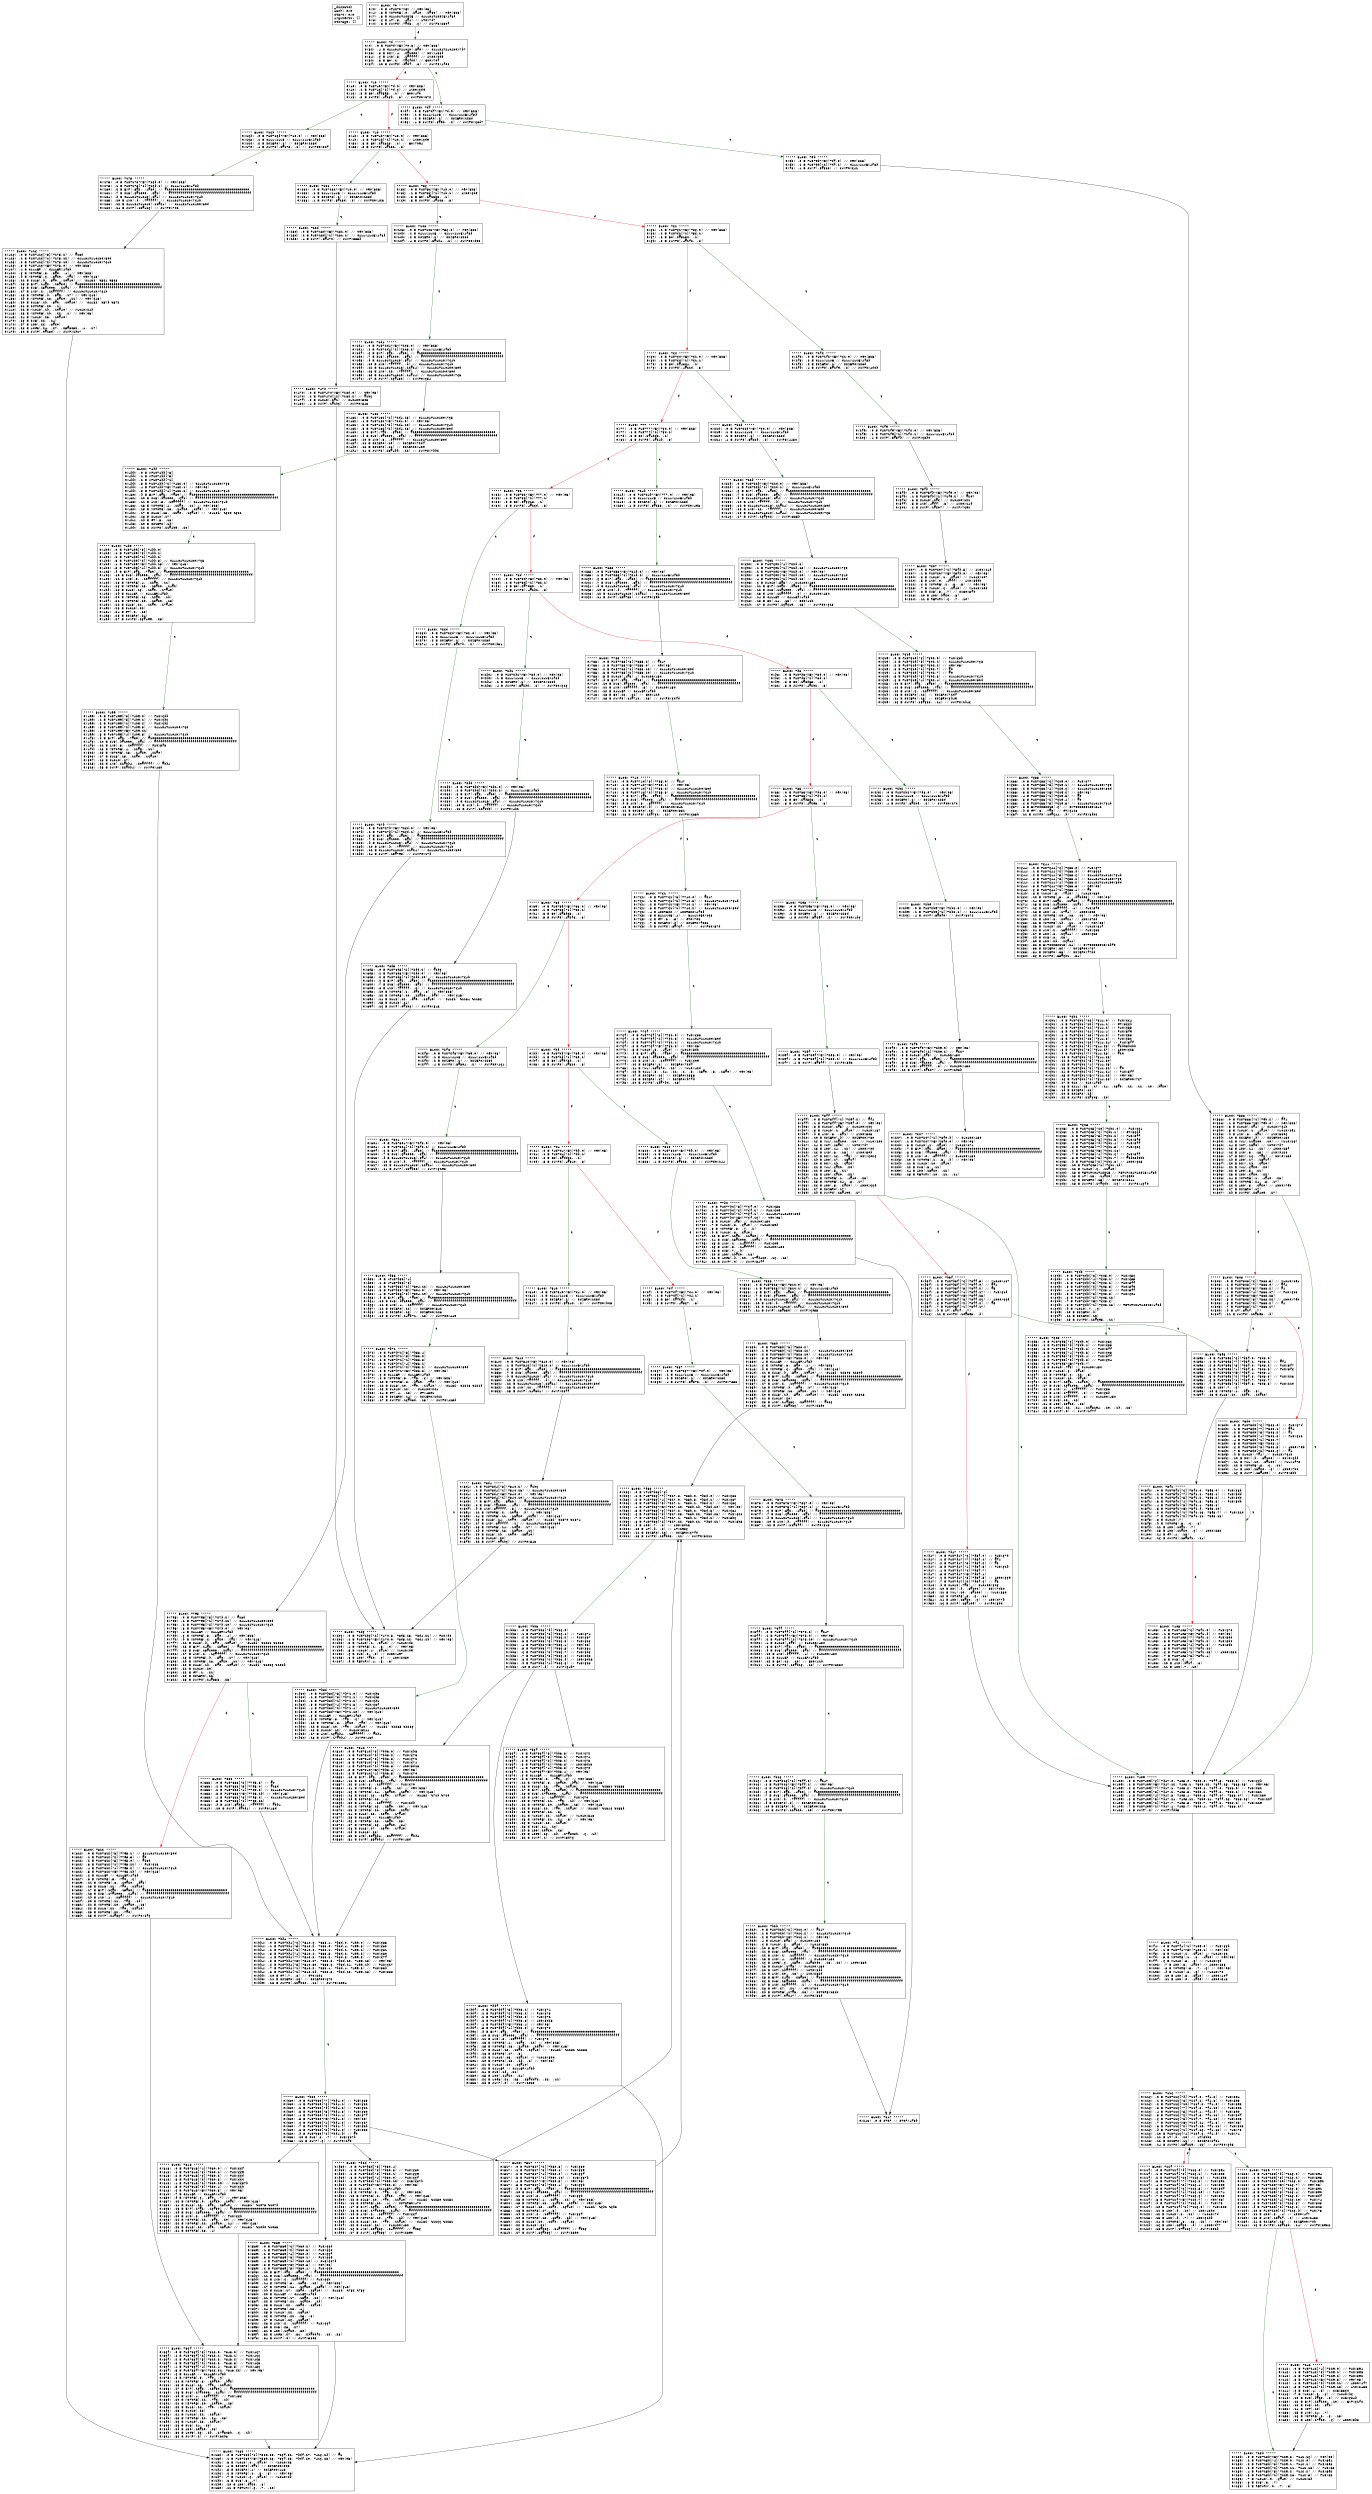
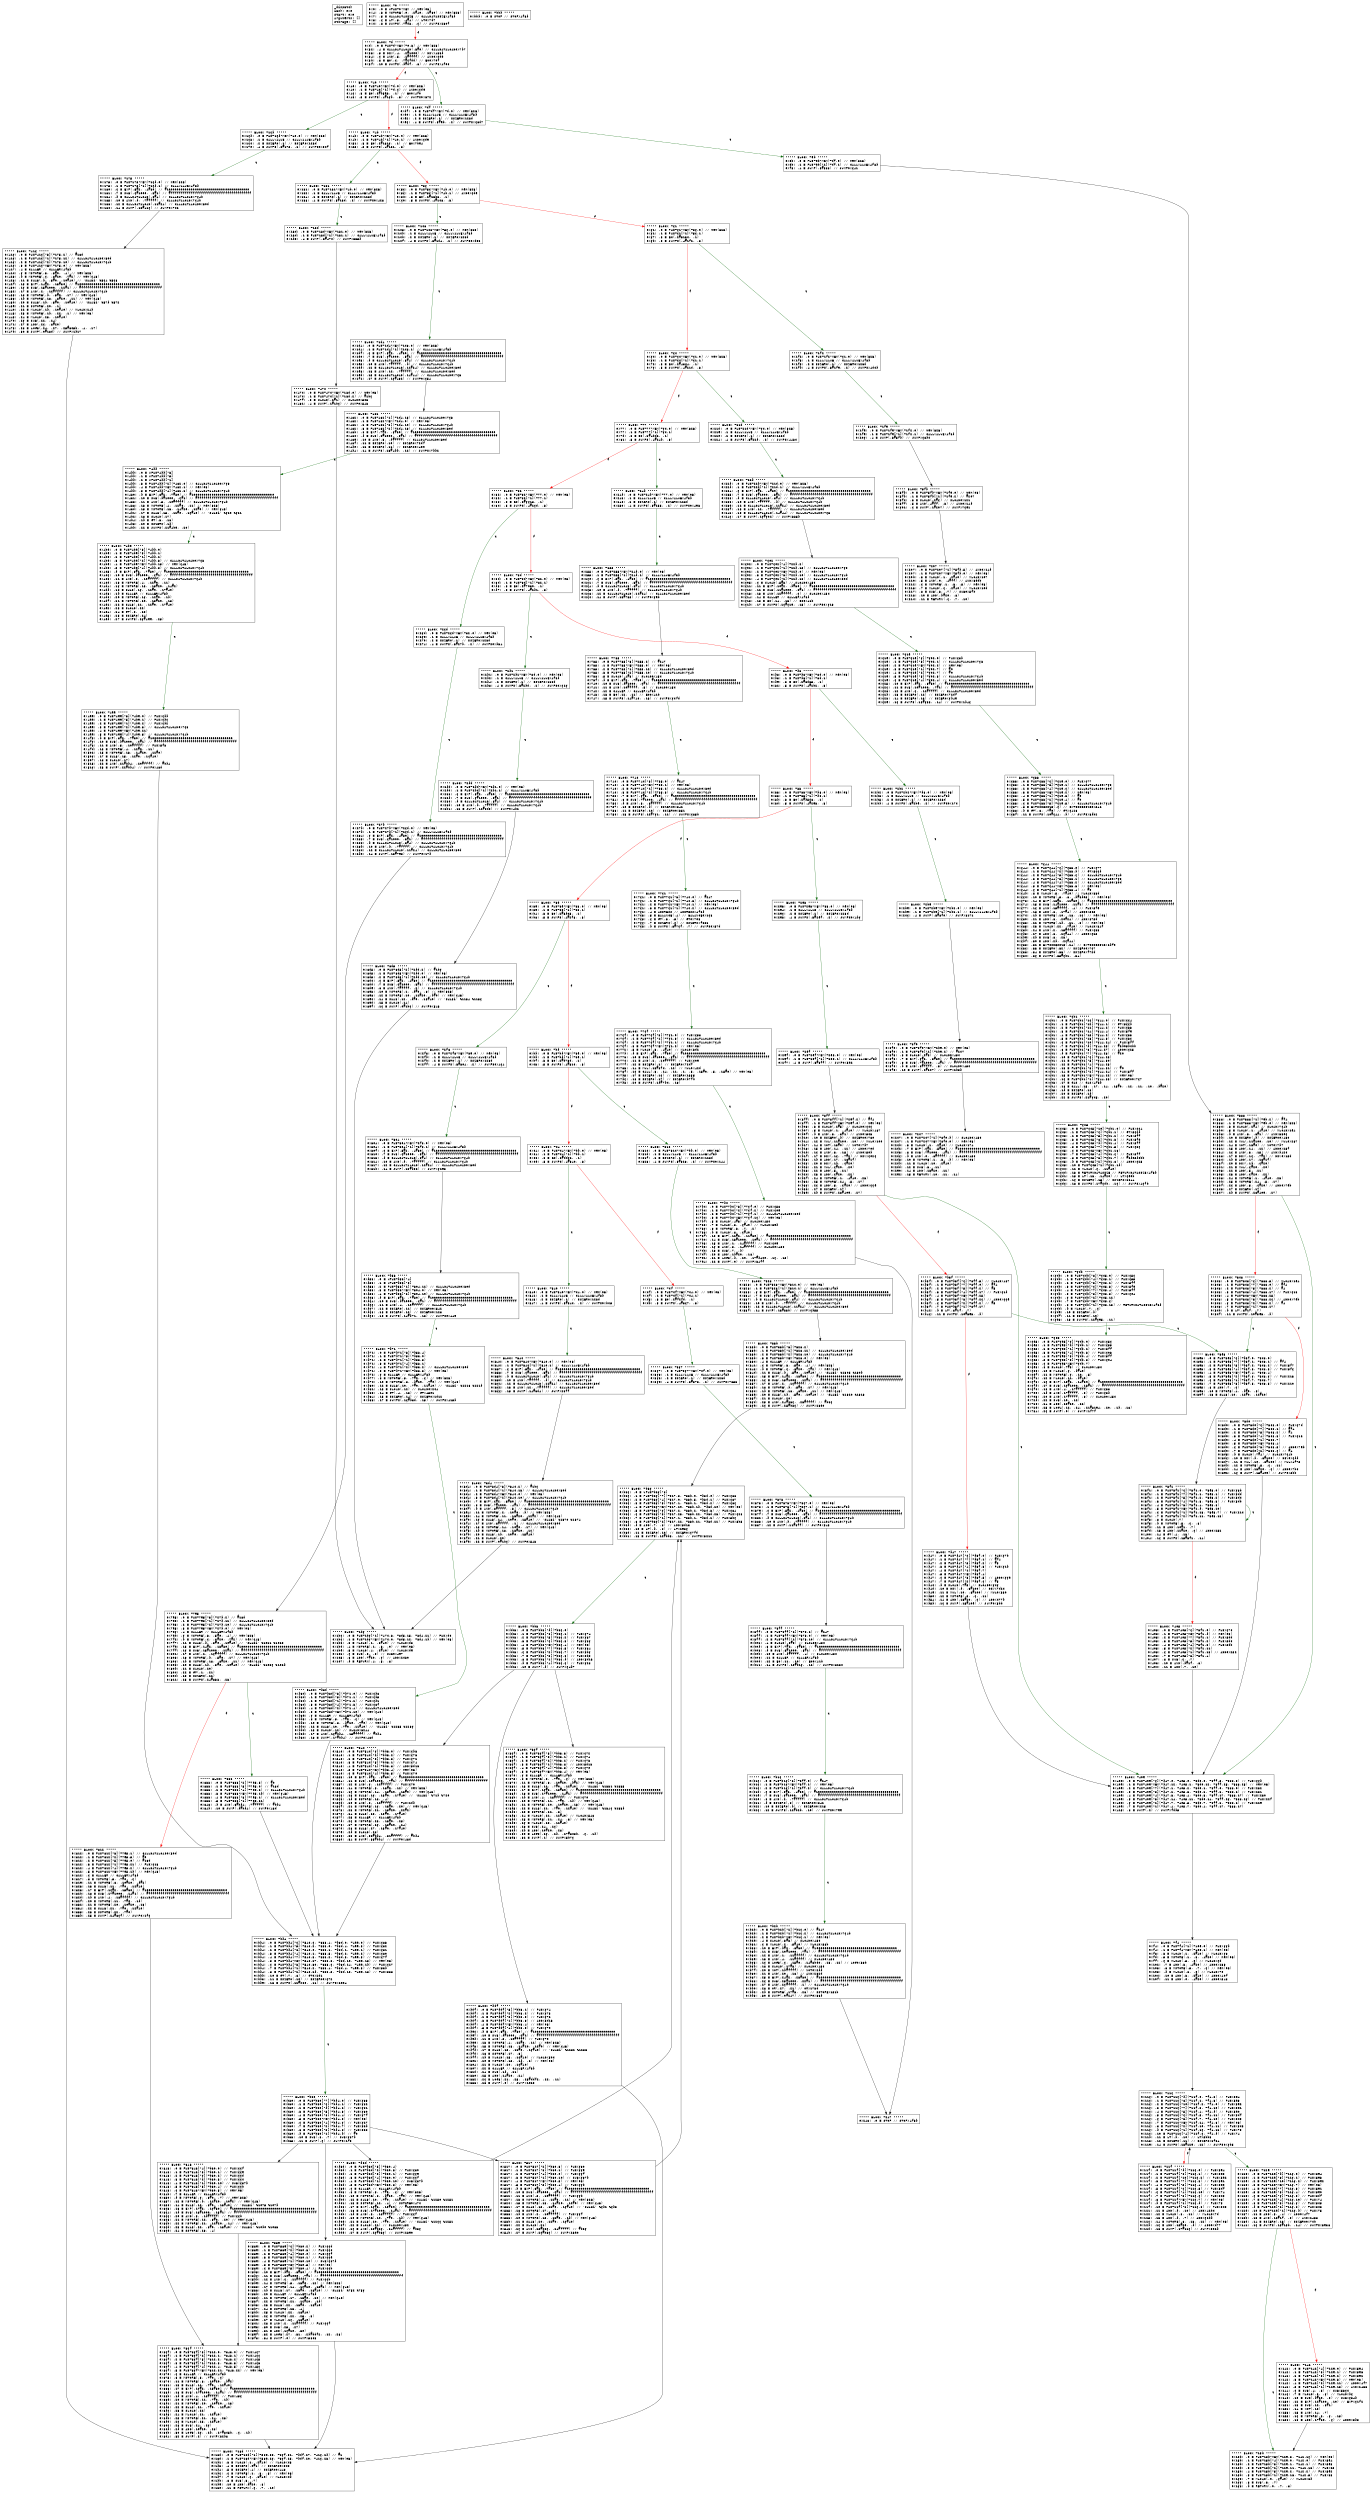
node "----- BLOCK ~bb9 ----- 0xbb9: .0 = STOP // STOPx4fa9": added
